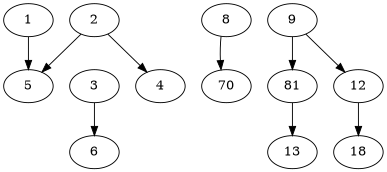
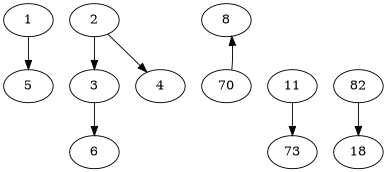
node "9": removed
edge "8" -> "70": reversed
edge "2" -> "5": now "2" -> "3"
node "81": label "81" -> "11"
node "12": label "12" -> "82"
node "13": label "13" -> "73"
